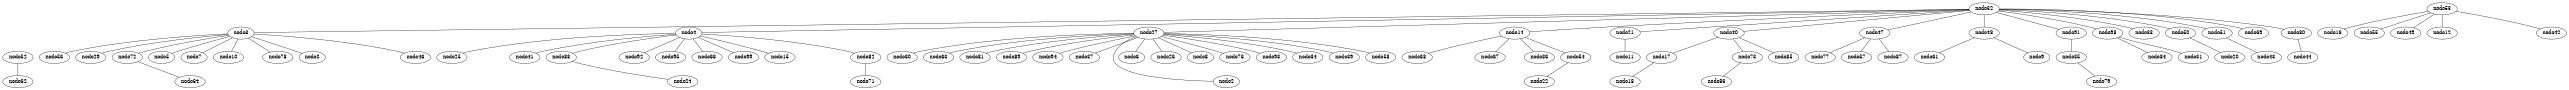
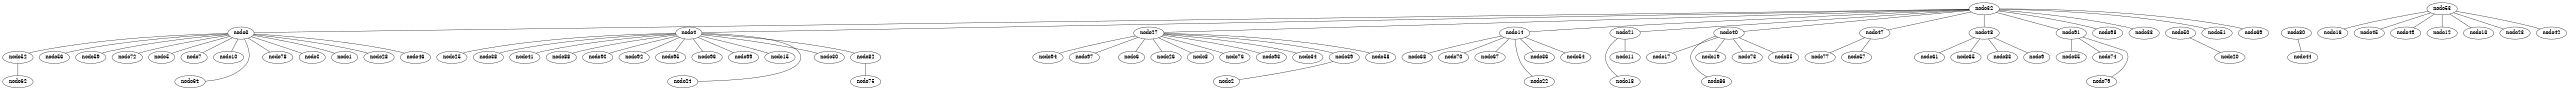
edge "nodo32" -- "nodo50": removed
edge "nodo32" -- "nodo80": removed
node "nodo55": label "nodo55" -> "nodo45"
node "nodo13": added
node "nodo23": added
edge "nodo3" -- "nodo52": added
node "nodo29": label "nodo29" -> "nodo59"
node "nodo1": added
node "nodo28": added
node "nodo38": added
node "nodo90": added
node "nodo66": label "nodo66" -> "nodo96"
node "nodo30": added
node "nodo60": removed
node "nodo63": removed
node "nodo81": removed
node "nodo89": removed
node "nodo37": label "nodo37" -> "nodo97"
node "nodo70": added
node "nodo19": added
node "nodo87": removed
node "nodo65": added
node "nodo83": added
node "nodo74": added
node "nodo84": removed
node "nodo31": removed
node "nodo43": removed
edge "nodo73" -- "nodo86": now "nodo40" -- "nodo86"
edge "nodo72" -- "nodo64": now "nodo3" -- "nodo64"
edge "nodo54" -- "nodo22": now "nodo14" -- "nodo22"
edge "nodo17" -- "nodo18": now "nodo21" -- "nodo18"
edge "nodo35" -- "nodo79": now "nodo91" -- "nodo79"
edge "nodo88" -- "nodo24": now "nodo4" -- "nodo24"
edge "nodo27" -- "nodo2": now "nodo39" -- "nodo2"
node "nodo71": label "nodo71" -> "nodo75"
